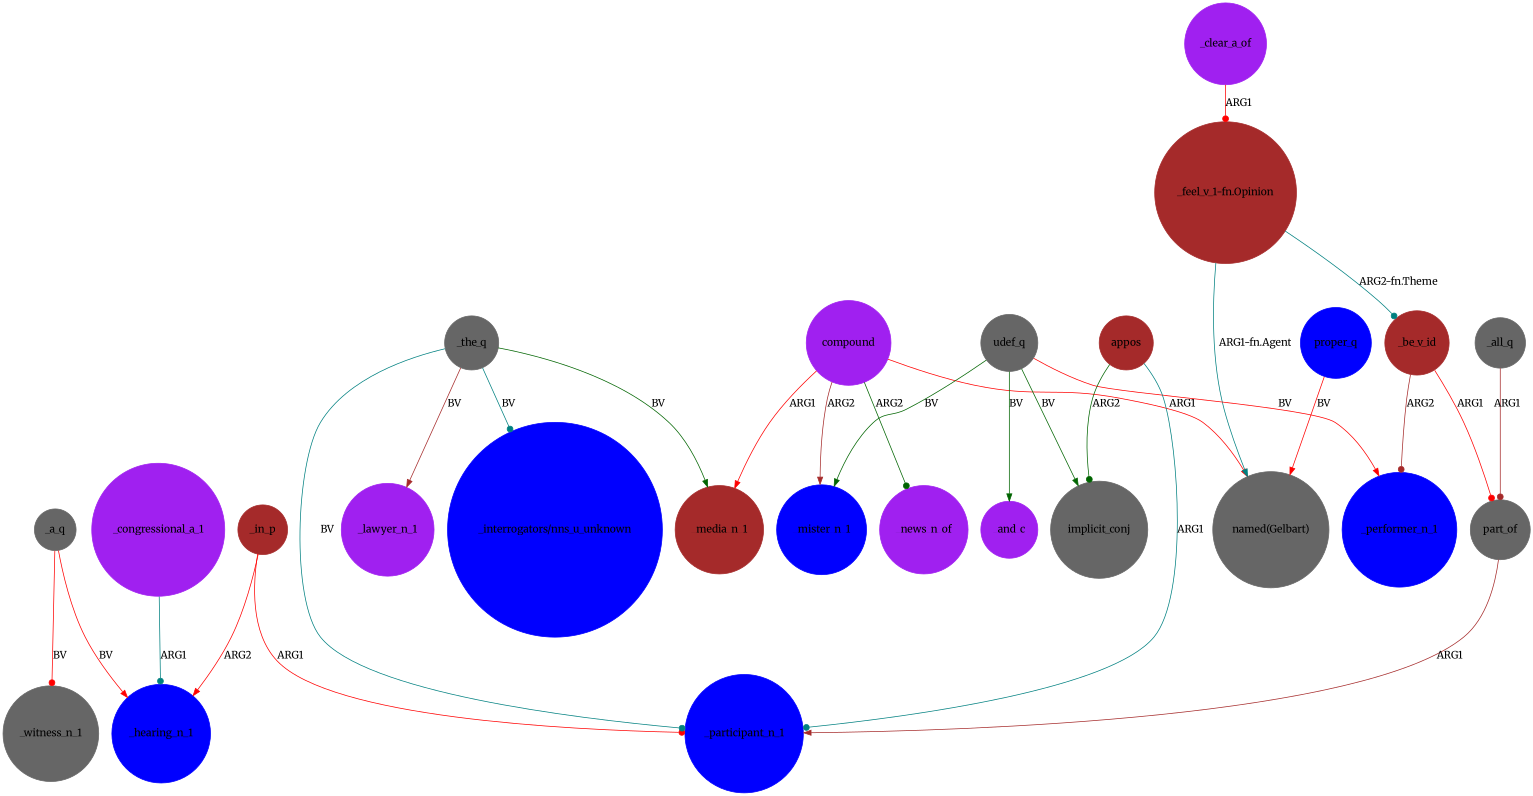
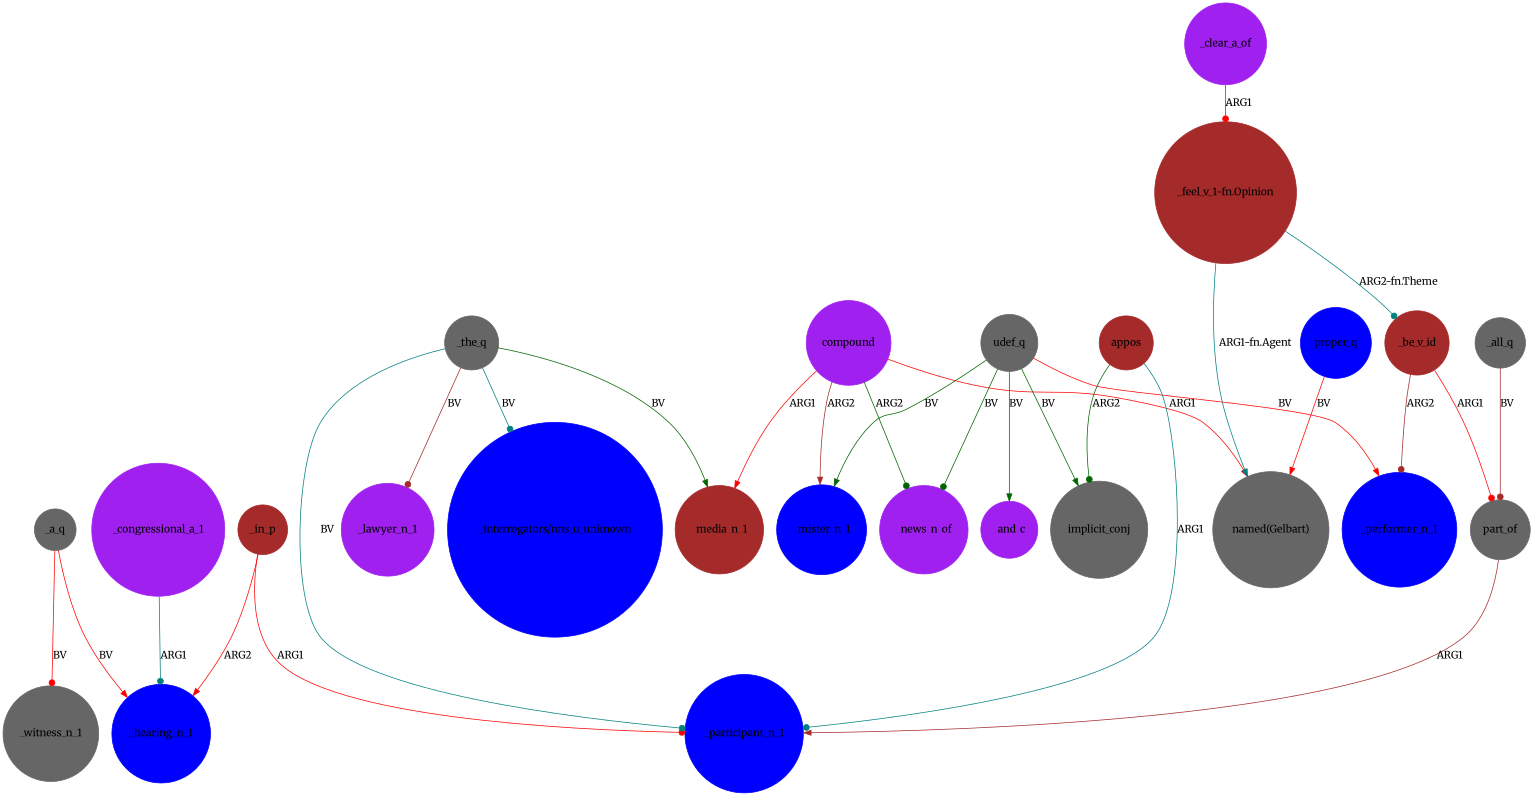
edge "_all_q" -> "part_of": label "ARG1" -> "BV"
edge "_the_q" -> "_lawyer_n_1": arrowhead normal -> dot
edge "udef_q" -> "_news_n_of": added, label "BV"
